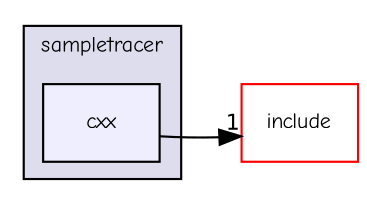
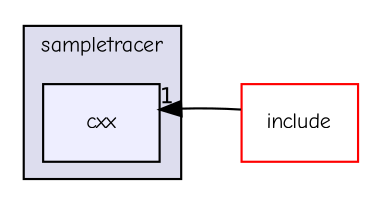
edge "cxx" -> "include": reversed
